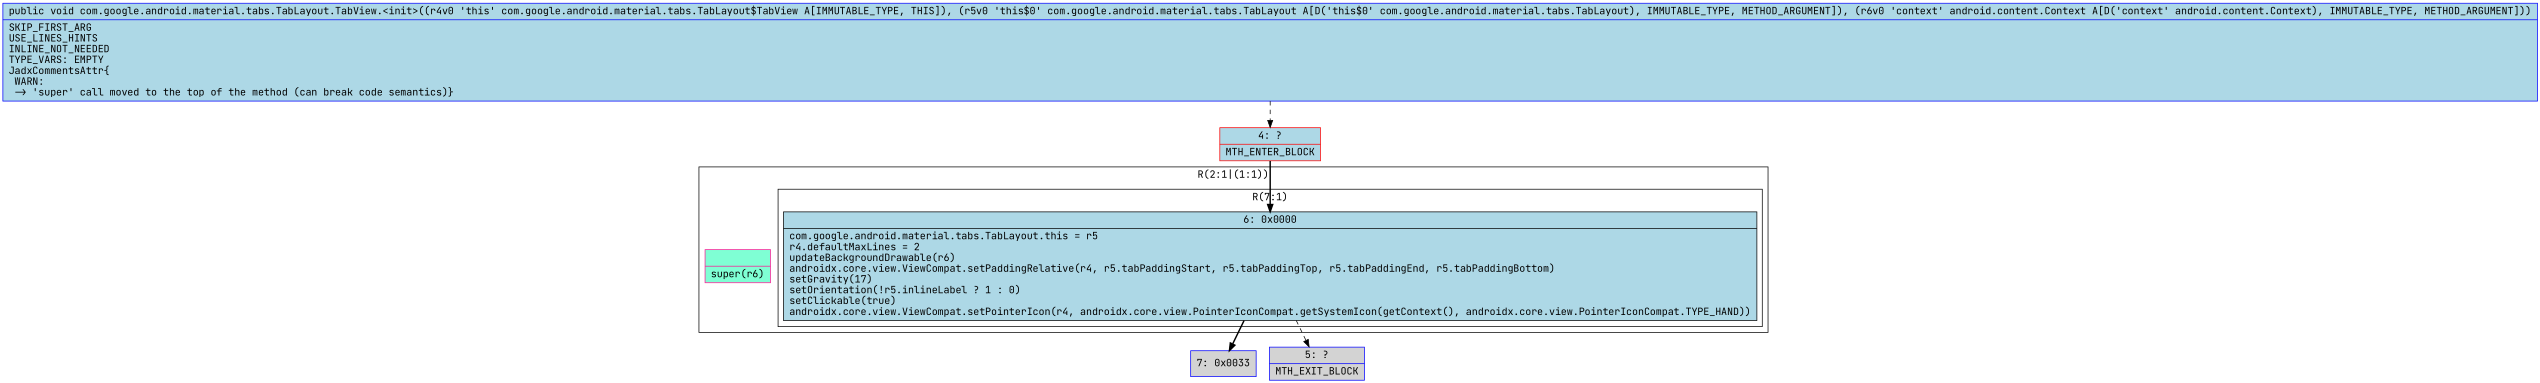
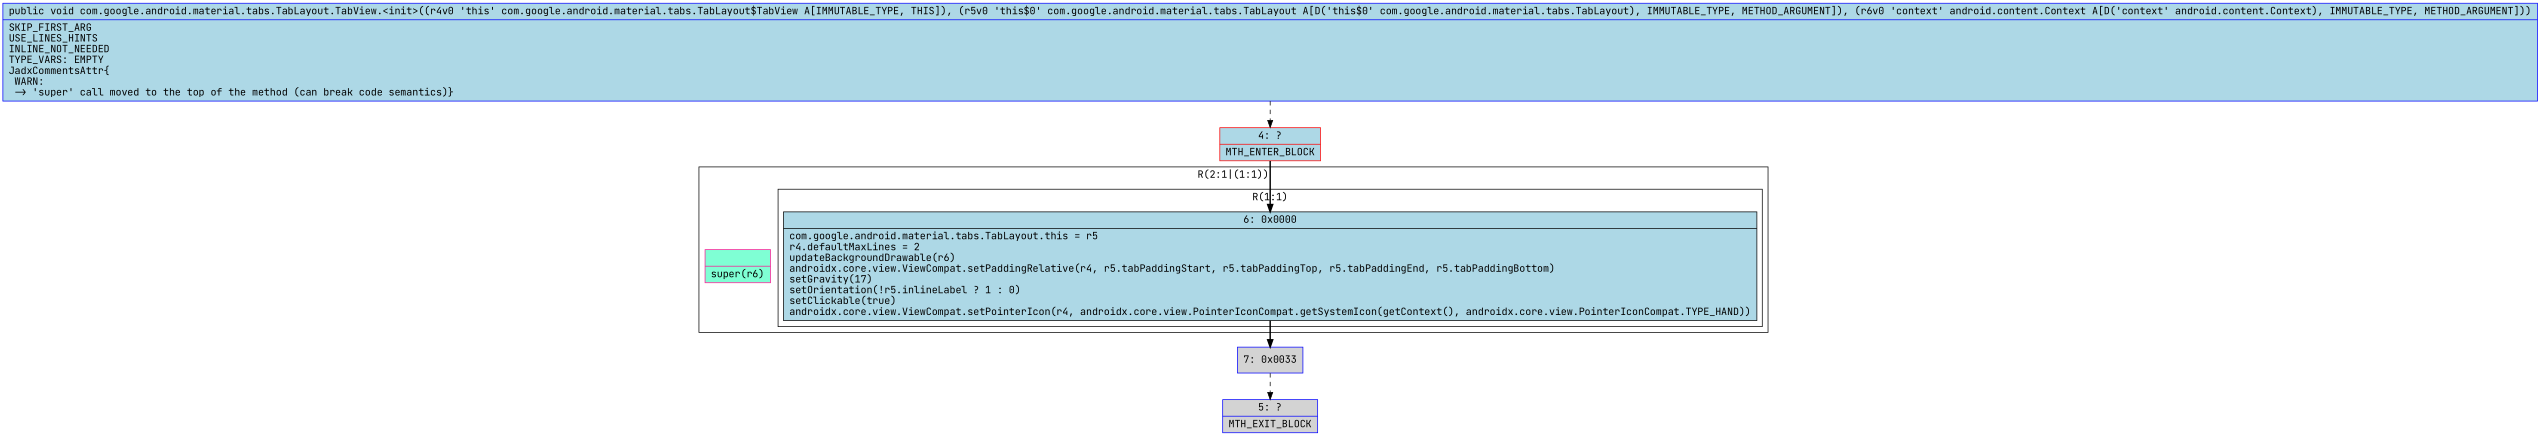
cluster "R(7:1)": label "R(7:1)" -> "R(1:1)"
edge "6: 0x0000" -> "5: ?": now "7: 0x0033" -> "5: ?"
